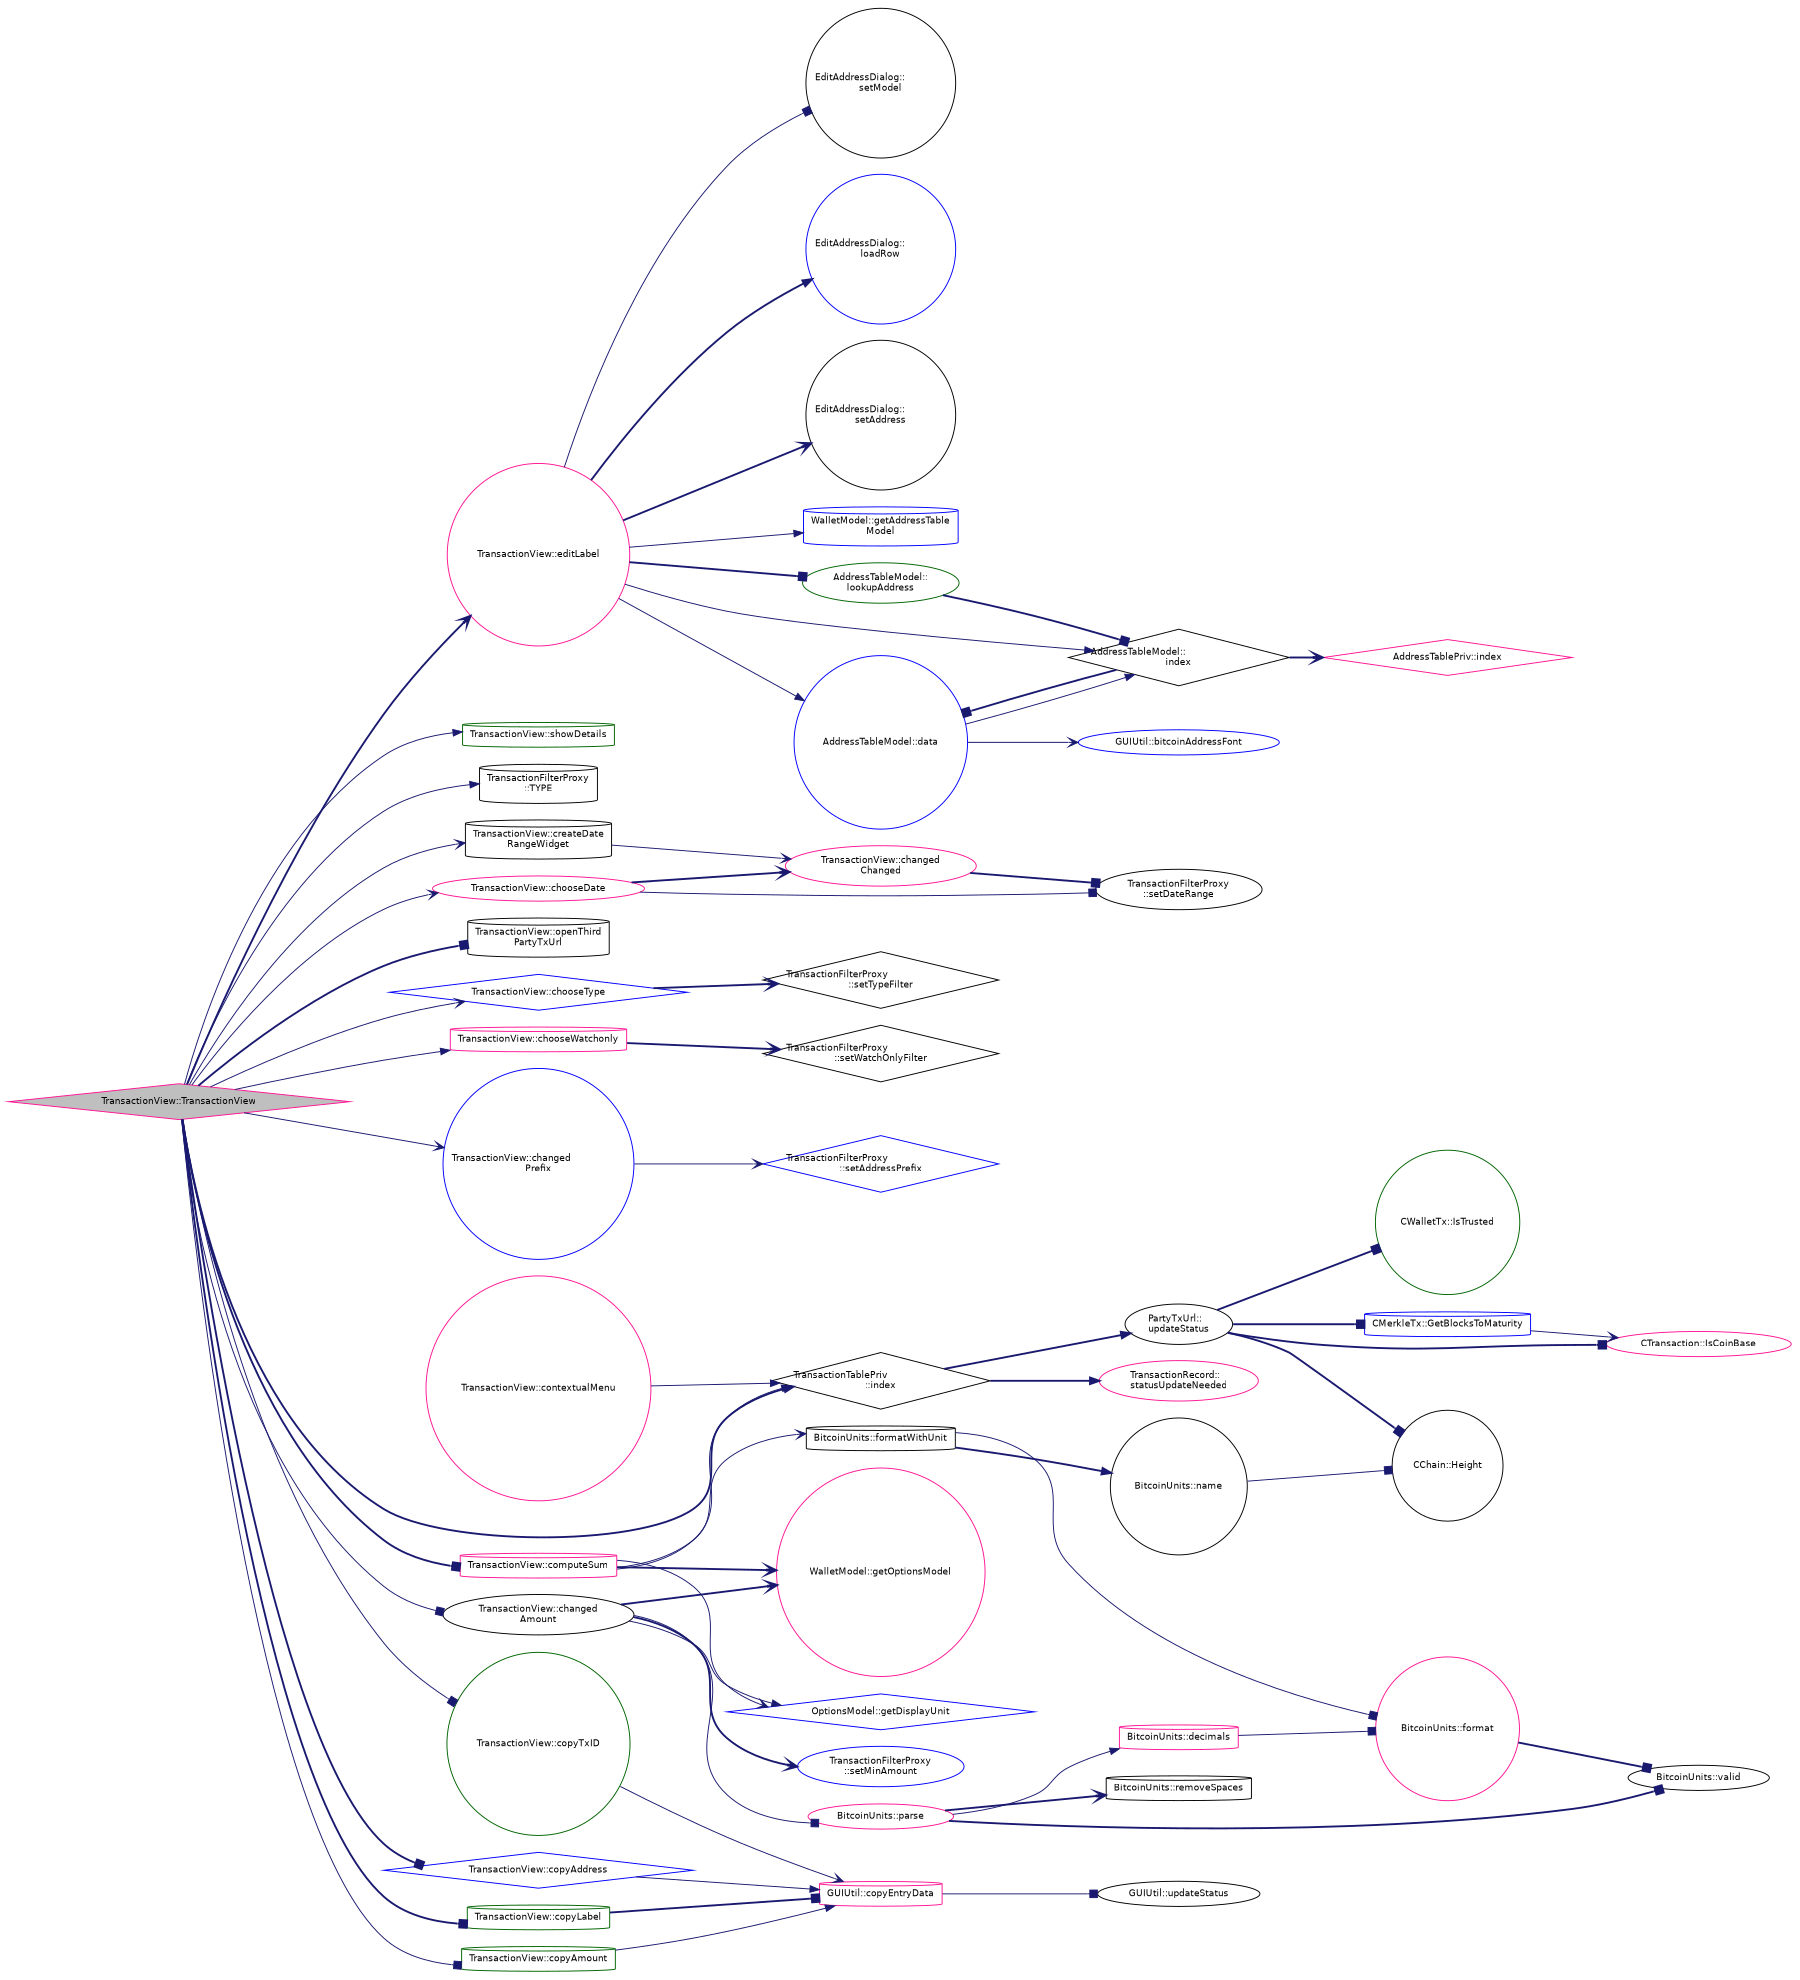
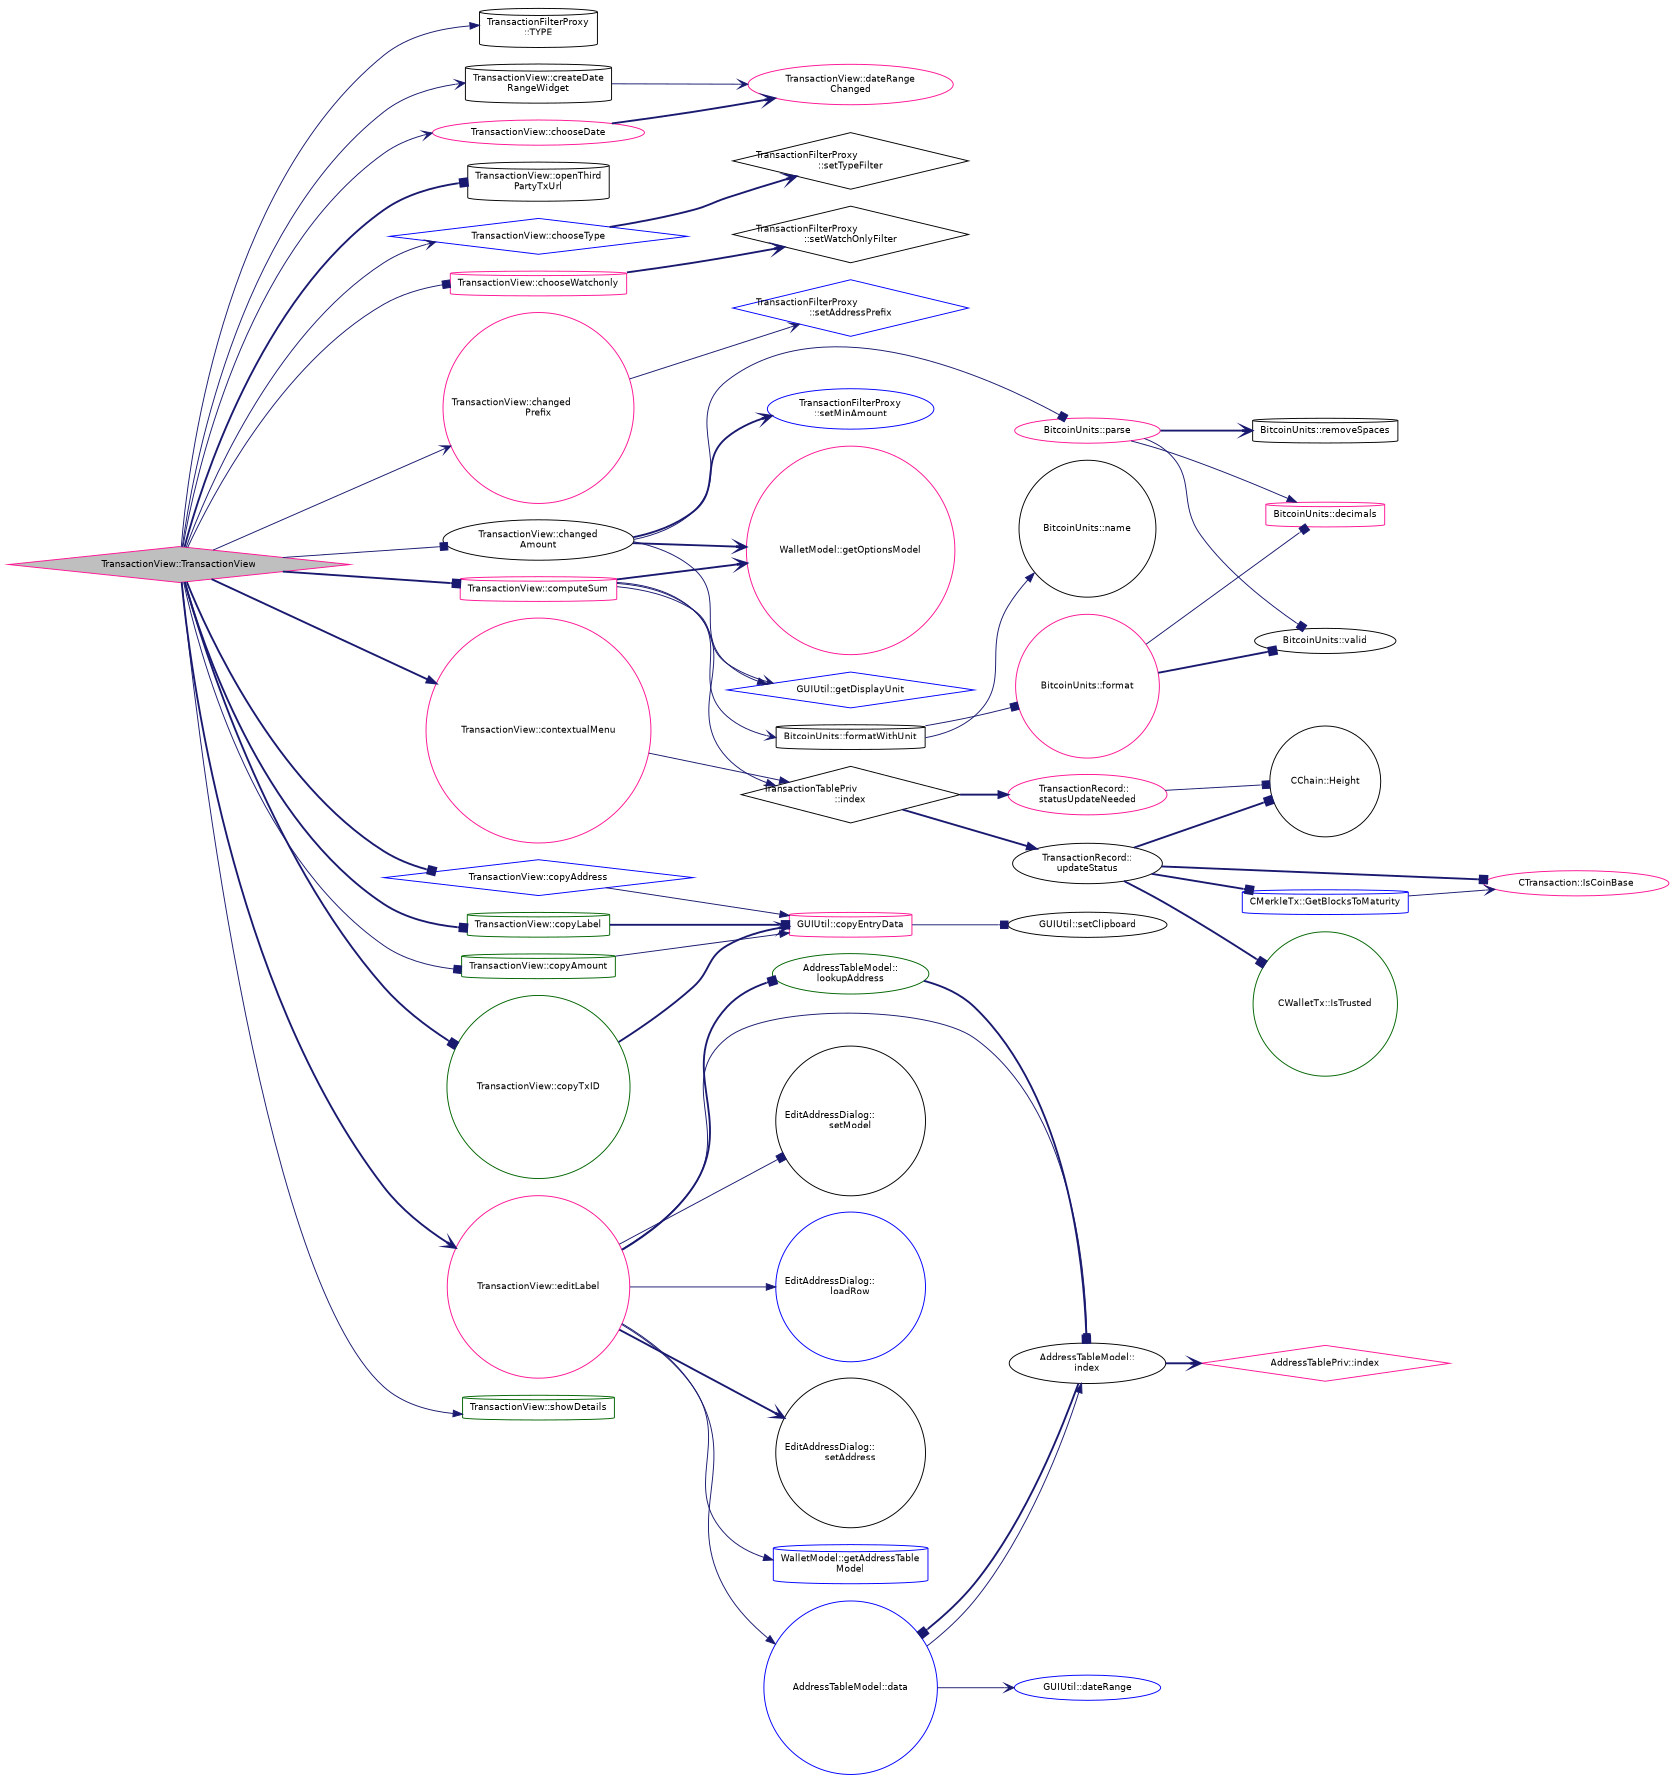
edge "TransactionView::editLabel" -> "EditAddressDialog:: loadRow": style bold -> solid
node "AddressTableModel:: index": shape diamond -> ellipse
node "GUIUtil::bitcoinAddressFont": label "GUIUtil::bitcoinAddressFont" -> "GUIUtil::dateRange"
node "TransactionView::changed Changed": label "TransactionView::changed Changed" -> "TransactionView::dateRange Changed"
node "TransactionFilterProxy ::setDateRange": removed
edge "TransactionView::TransactionView" -> "TransactionView::chooseWatchonly": arrowhead normal -> box
node "TransactionView::changed Prefix": color blue -> deeppink
node "PartyTxUrl:: updateStatus": label "PartyTxUrl:: updateStatus" -> "TransactionRecord:: updateStatus"
edge "BitcoinUnits::formatWithUnit" -> "BitcoinUnits::name": style bold -> solid
edge "BitcoinUnits::name" -> "CChain::Height": now "TransactionRecord:: statusUpdateNeeded" -> "CChain::Height"
edge "TransactionView::TransactionView" -> "TransactionView::copyTxID": style solid -> bold
edge "TransactionView::TransactionView" -> "TransactionTablePriv ::index": now "TransactionView::TransactionView" -> "TransactionView::contextualMenu"
node "OptionsModel::getDisplayUnit": label "OptionsModel::getDisplayUnit" -> "GUIUtil::getDisplayUnit"
edge "BitcoinUnits::decimals" -> "BitcoinUnits::format": reversed
edge "BitcoinUnits::parse" -> "BitcoinUnits::valid": style bold -> solid
edge "TransactionView::copyTxID" -> "GUIUtil::copyEntryData": style solid -> bold
node "GUIUtil::updateStatus": label "GUIUtil::updateStatus" -> "GUIUtil::setClipboard"
